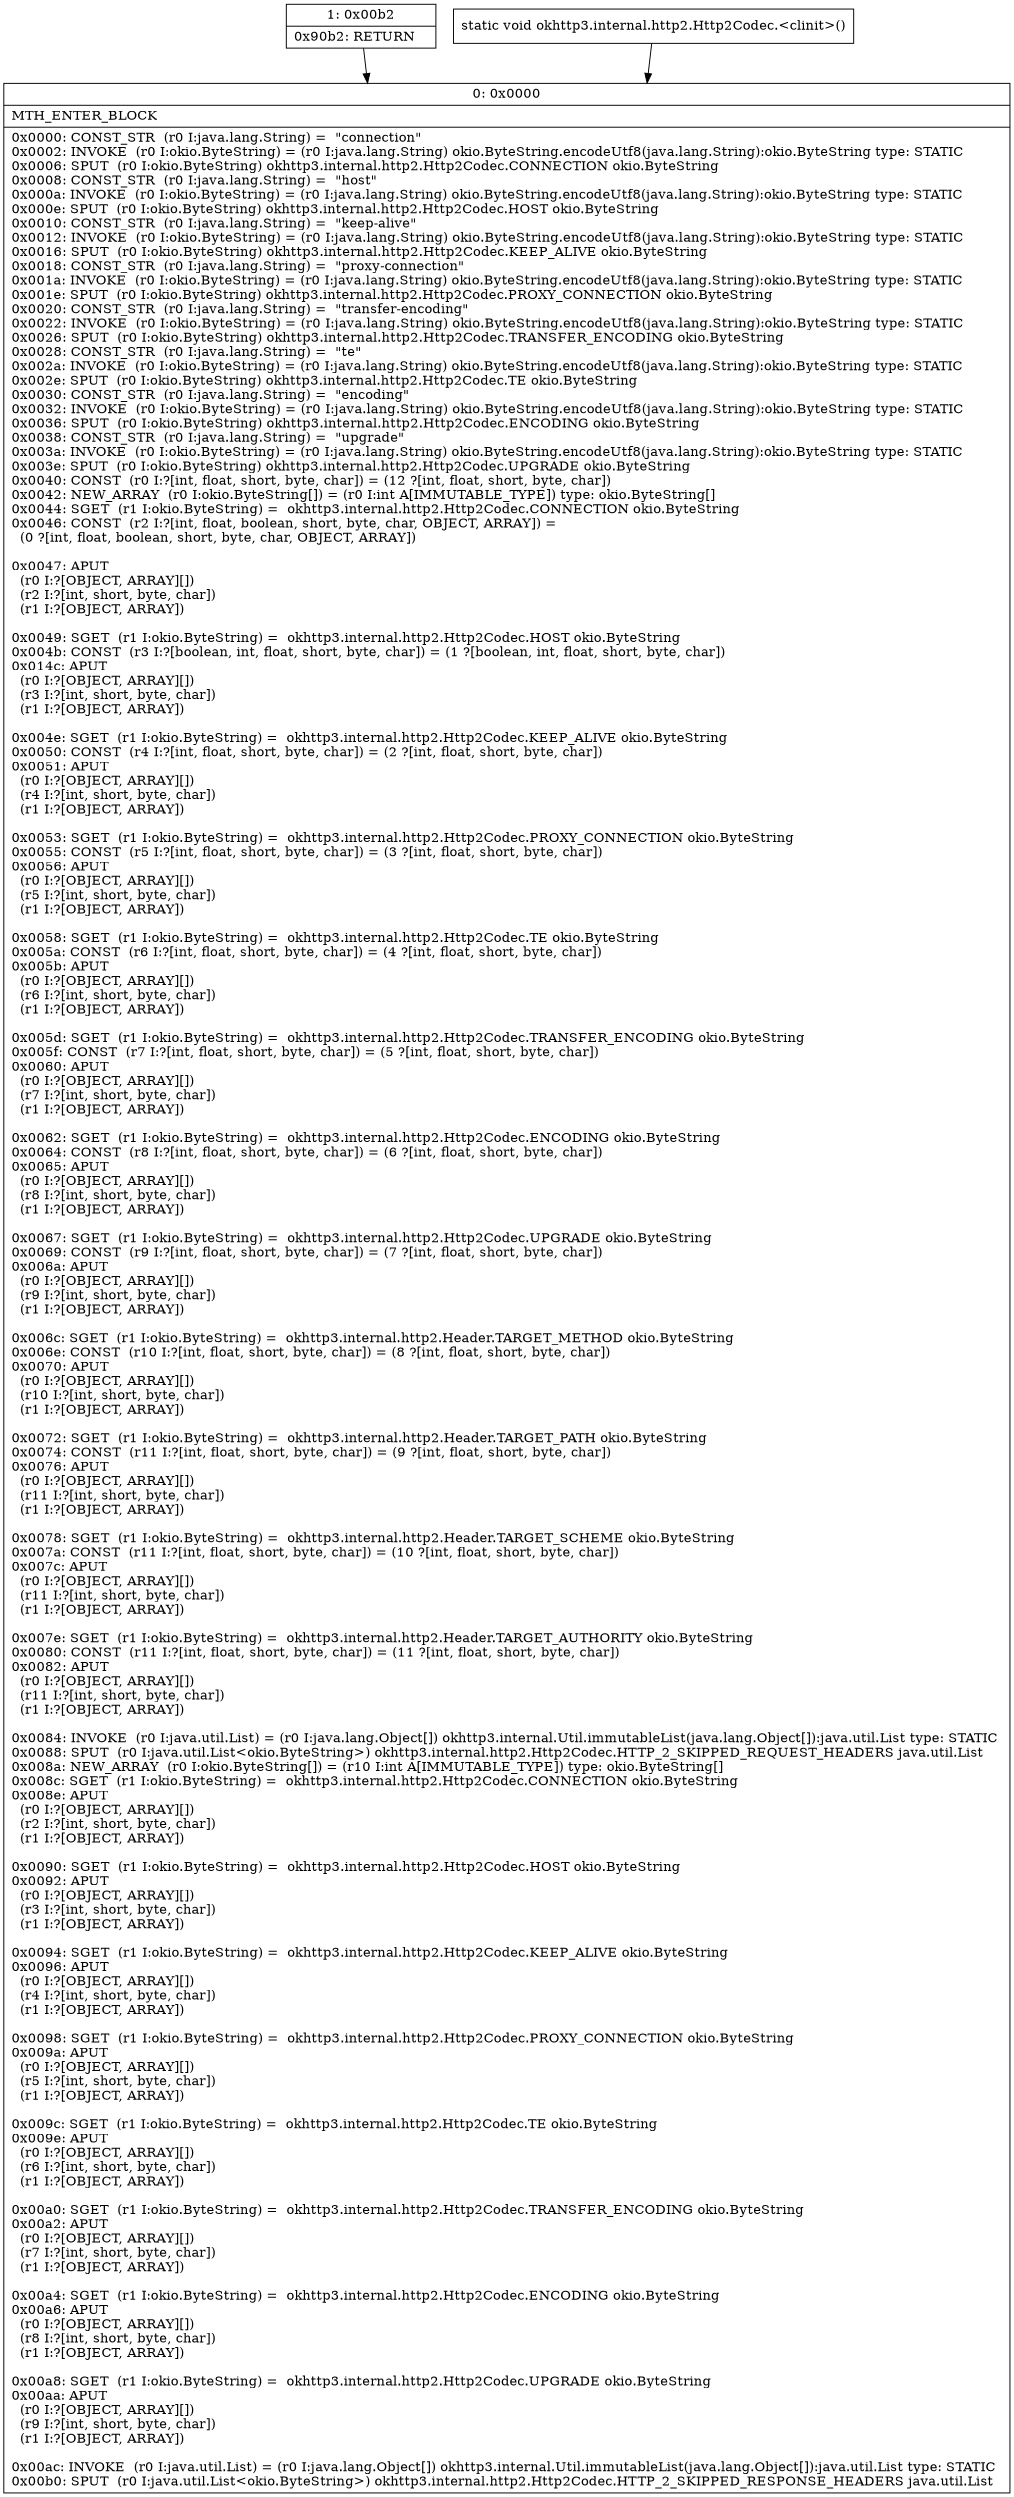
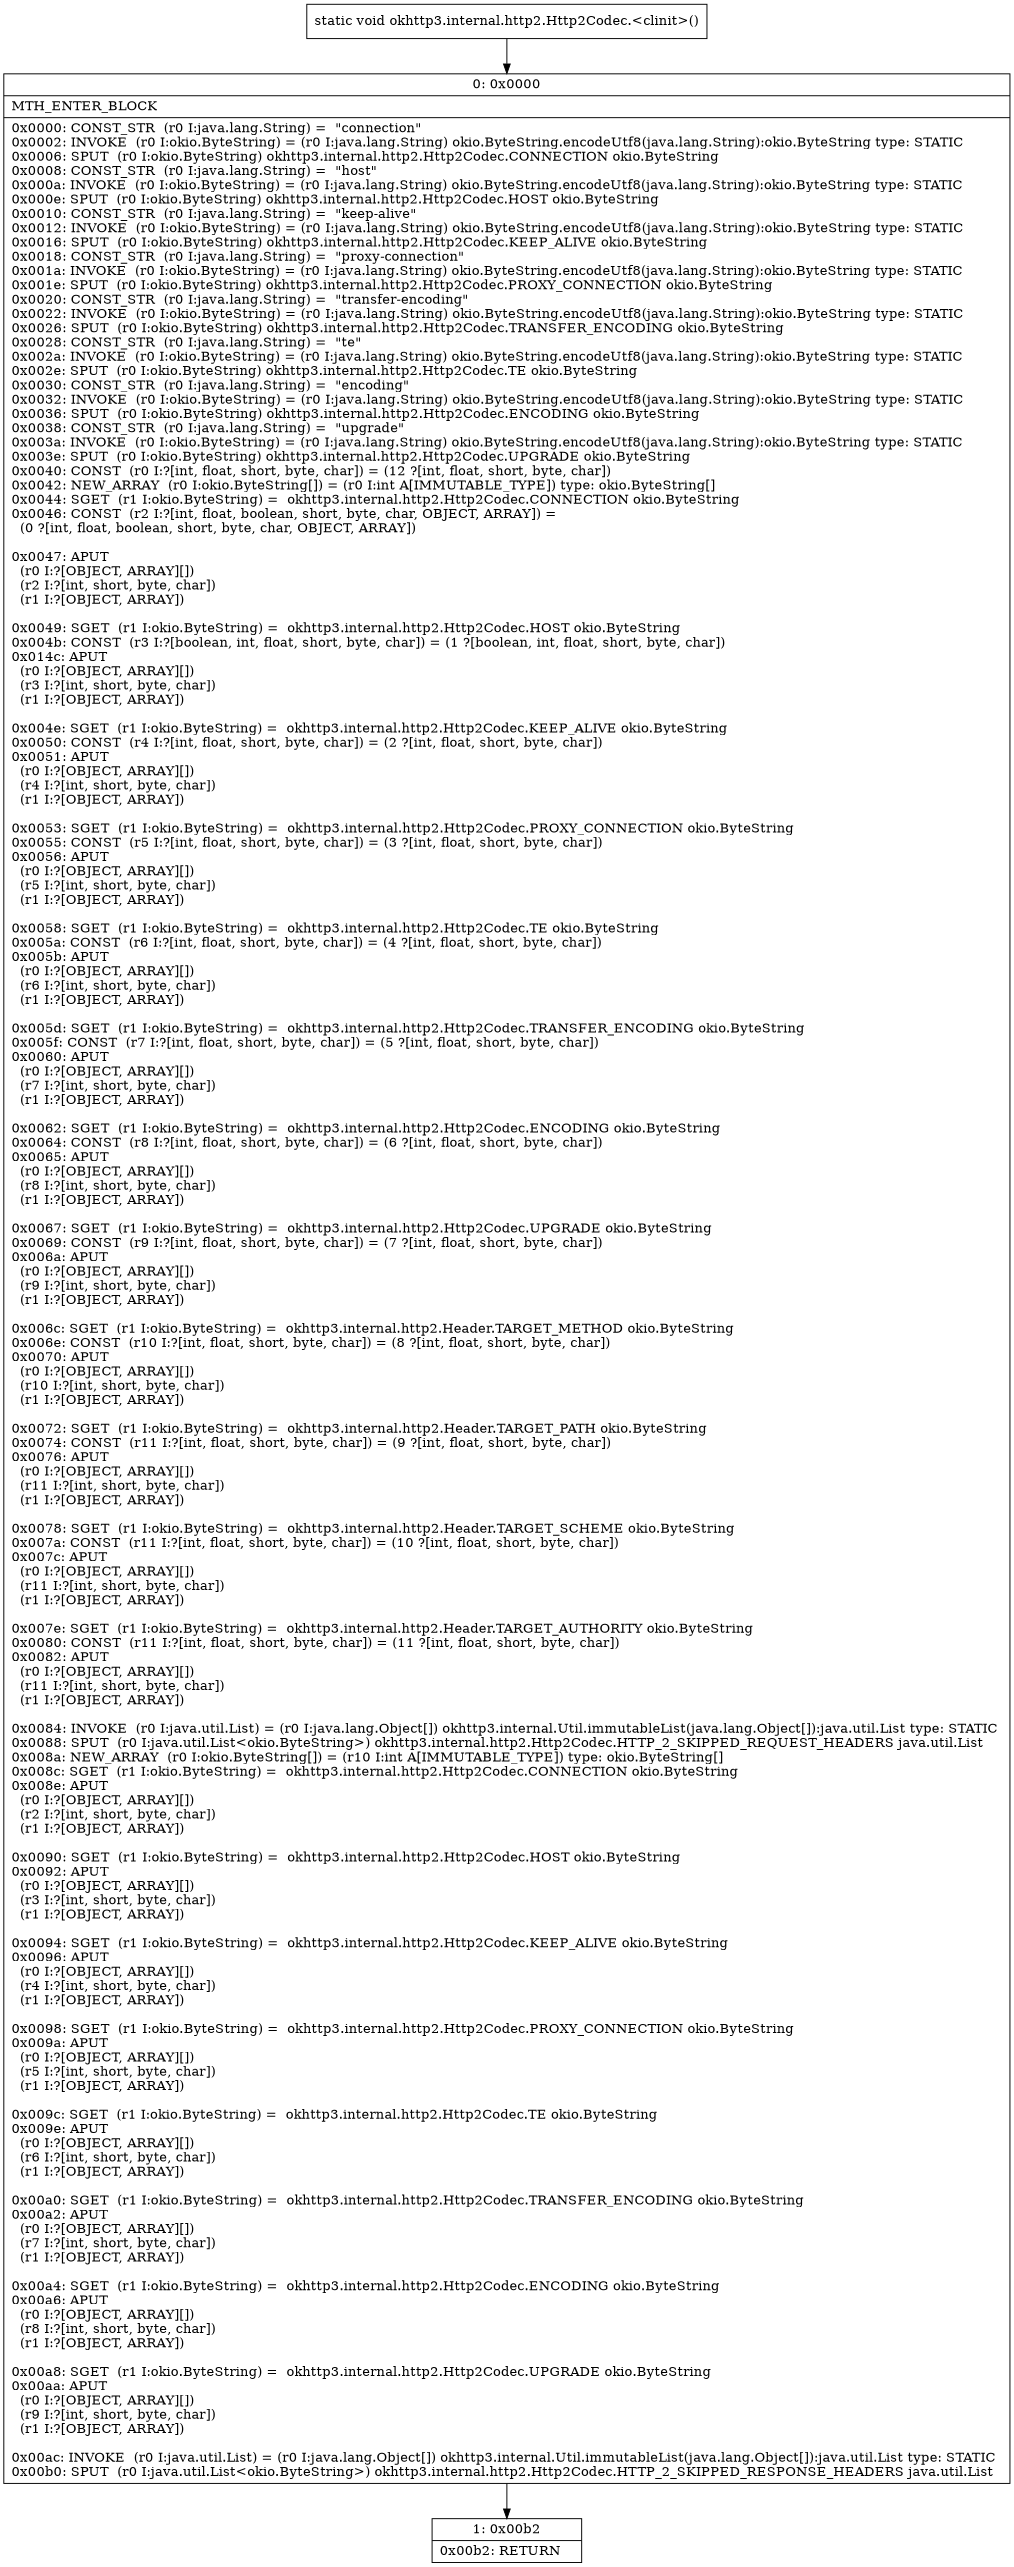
node "1: 0x00b2": text "0x90b2: RETURN" -> "0x00b2: RETURN"
edge "1: 0x00b2" -> "0: 0x0000": reversed
